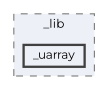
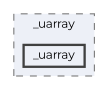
cluster "_lib": label "_lib" -> "_uarray"
